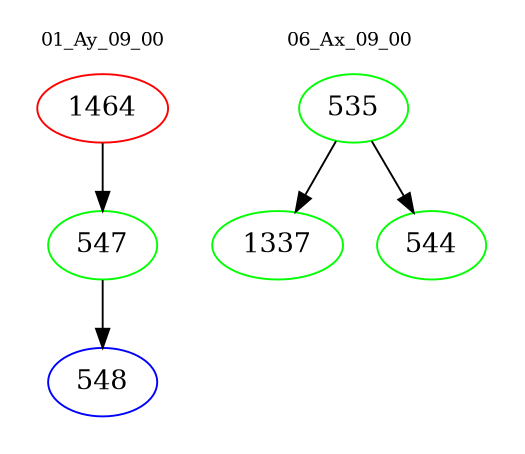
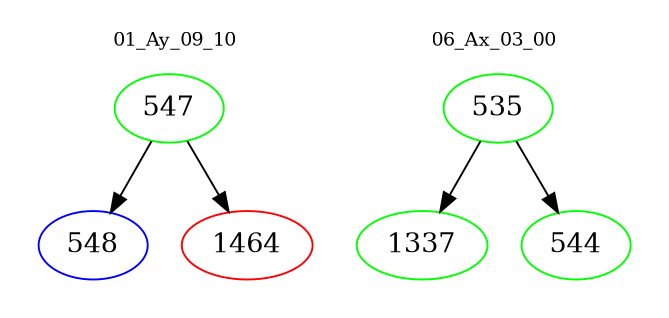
cluster "01_Ay_09_00": label "01_Ay_09_00" -> "01_Ay_09_10"
cluster "06_Ax_09_00": label "06_Ax_09_00" -> "06_Ax_03_00"
edge "1464" -> "547": reversed
